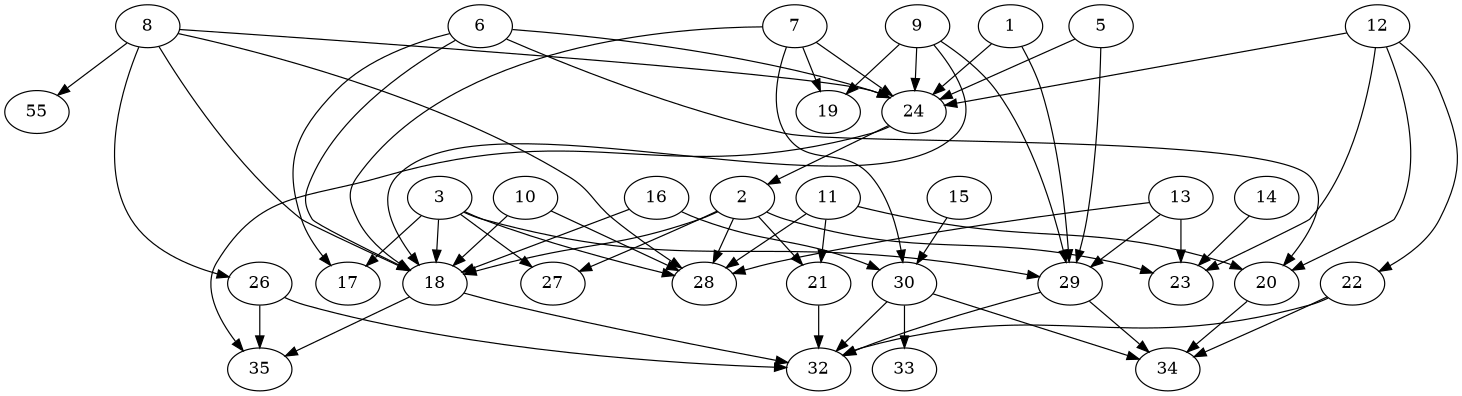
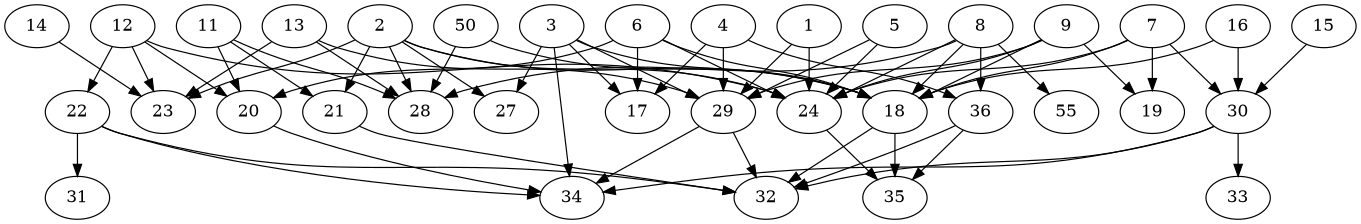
node "4": added
edge "24" -> "2": reversed
node "31": added
node "10": label "10" -> "50"
edge "3" -> "28": now "3" -> "34"
node "26": label "26" -> "36"
